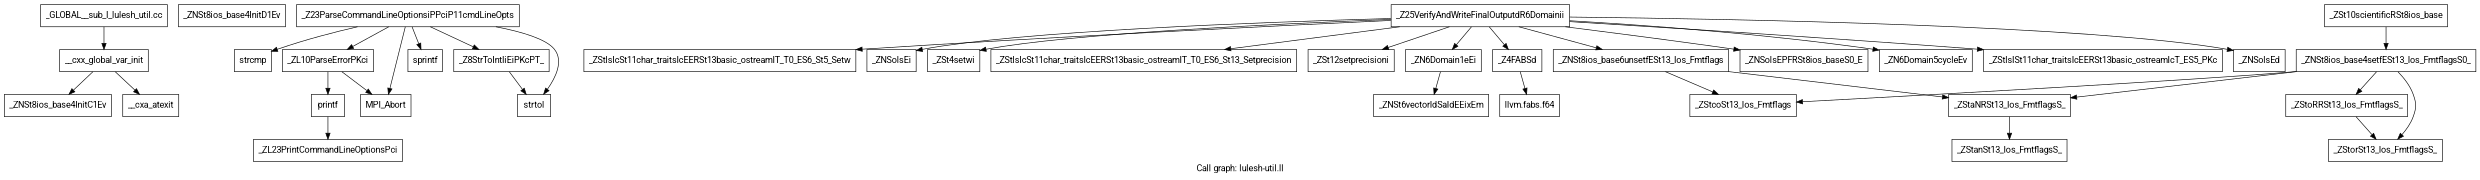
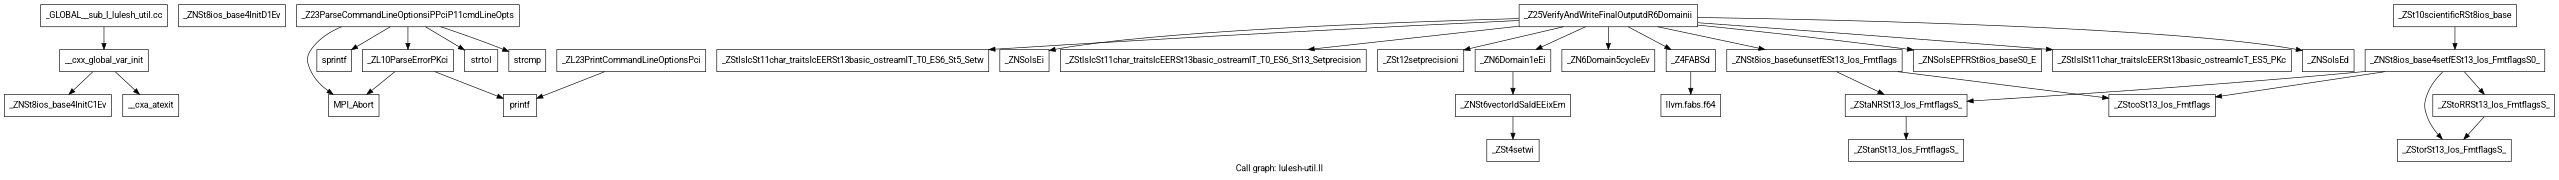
edge "_Z25VerifyAndWriteFinalOutputdR6Domainii" -> "_ZSt4setwi": now "_ZNSt6vectorIdSaIdEEixEm" -> "_ZSt4setwi"
node "_Z8StrToIntIiEiPKcPT_": removed
edge "printf" -> "_ZL23PrintCommandLineOptionsPci": reversed
